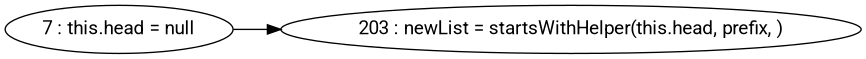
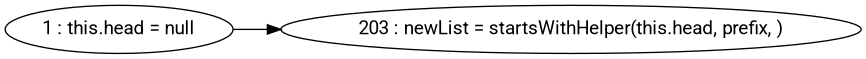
node "7 : this.head = null": label "7 : this.head = null" -> "1 : this.head = null"
